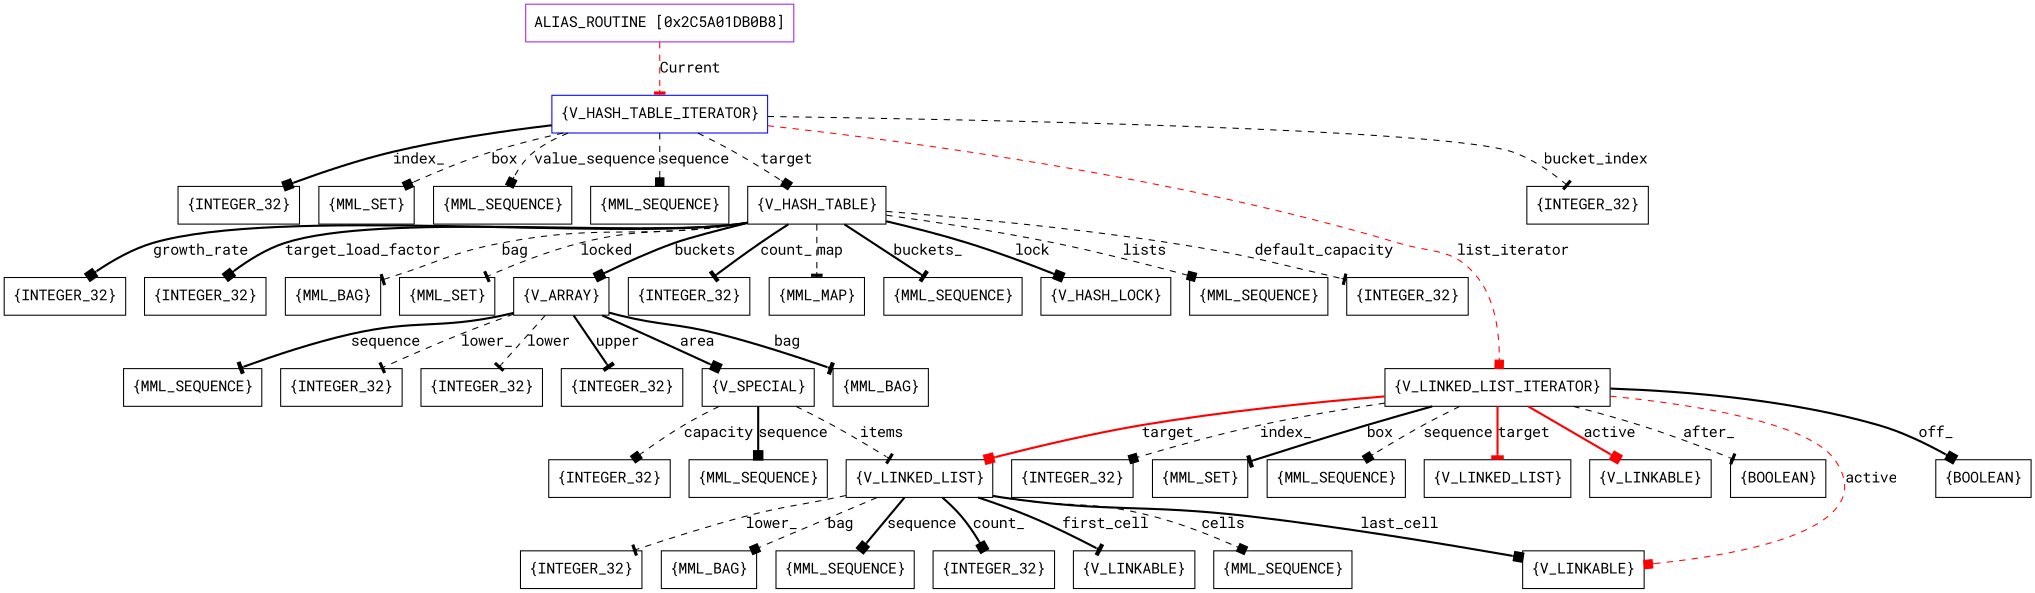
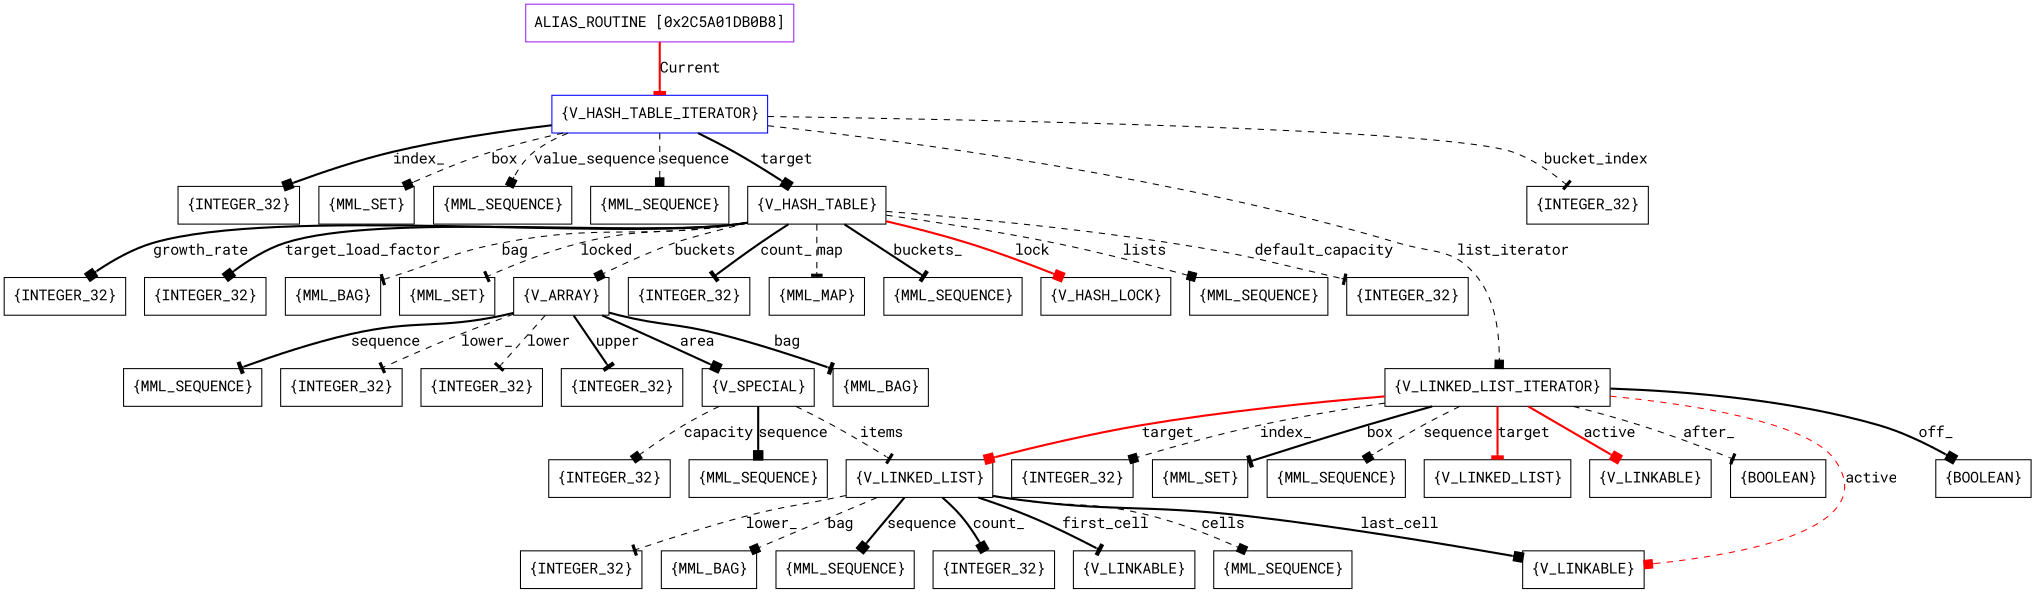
edge "ALIAS_ROUTINE [0x2C5A01DB0B8]" -> "{V_HASH_TABLE_ITERATOR}": style dashed -> bold
edge "{V_HASH_TABLE_ITERATOR}" -> "{V_HASH_TABLE}": style dashed -> bold
edge "{V_HASH_TABLE_ITERATOR}" -> "{V_LINKED_LIST_ITERATOR}": color red -> black
edge "{V_HASH_TABLE}" -> "{V_ARRAY}": style bold -> dashed
edge "{V_HASH_TABLE}" -> "{V_HASH_LOCK}": color black -> red
